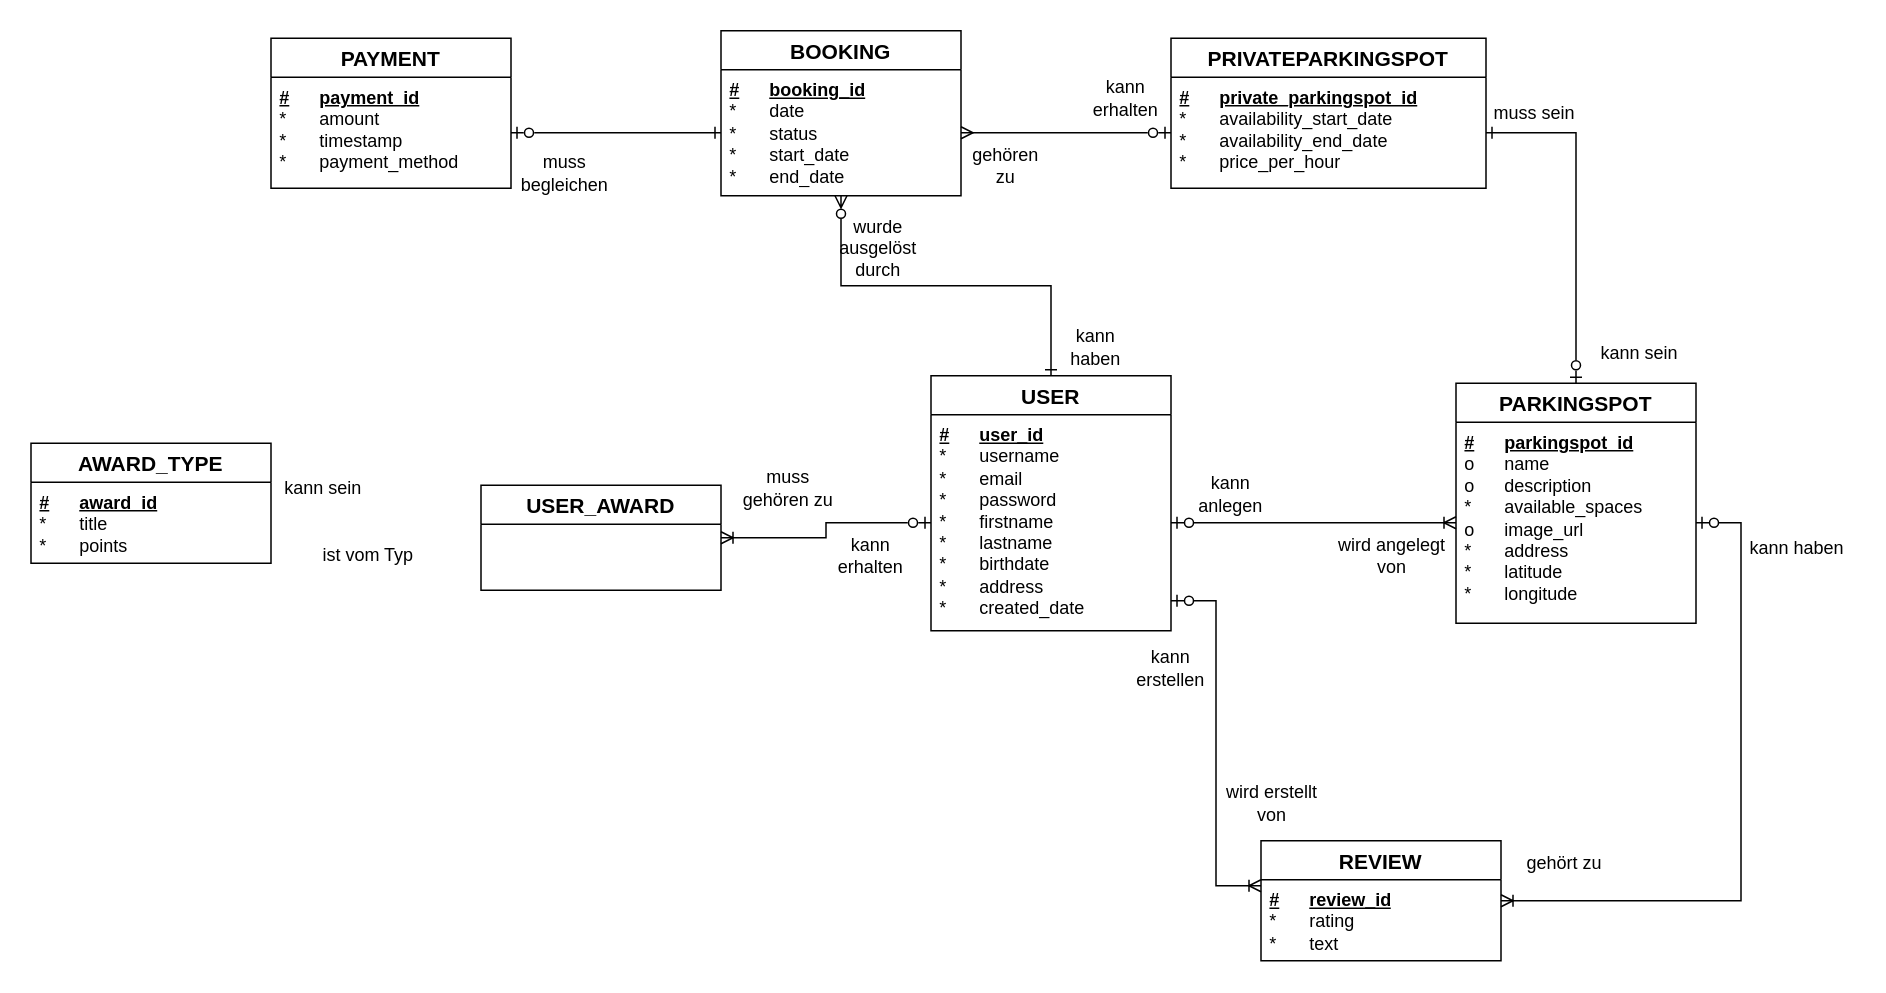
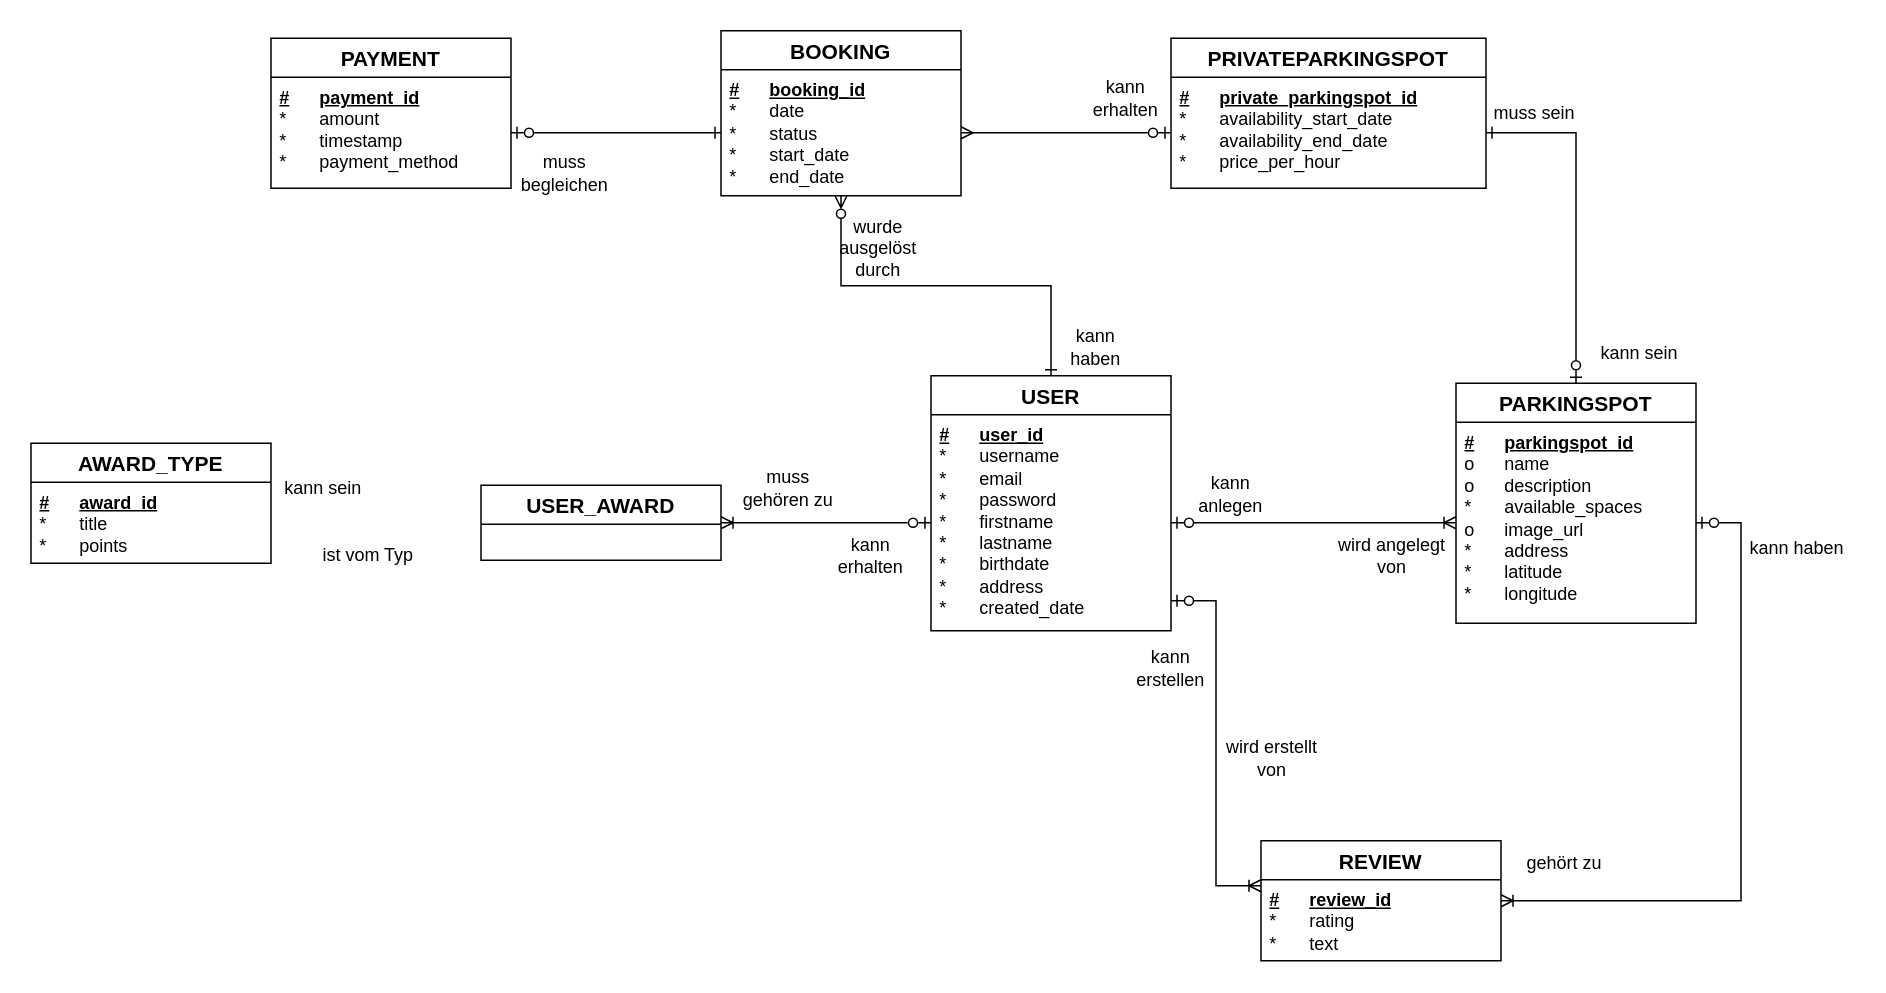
node "gehören zu": removed
node "USER_AWARD": size 240x105 -> 240x75
node "wird erstellt von": moved (1272, 803) -> (1272, 758)
